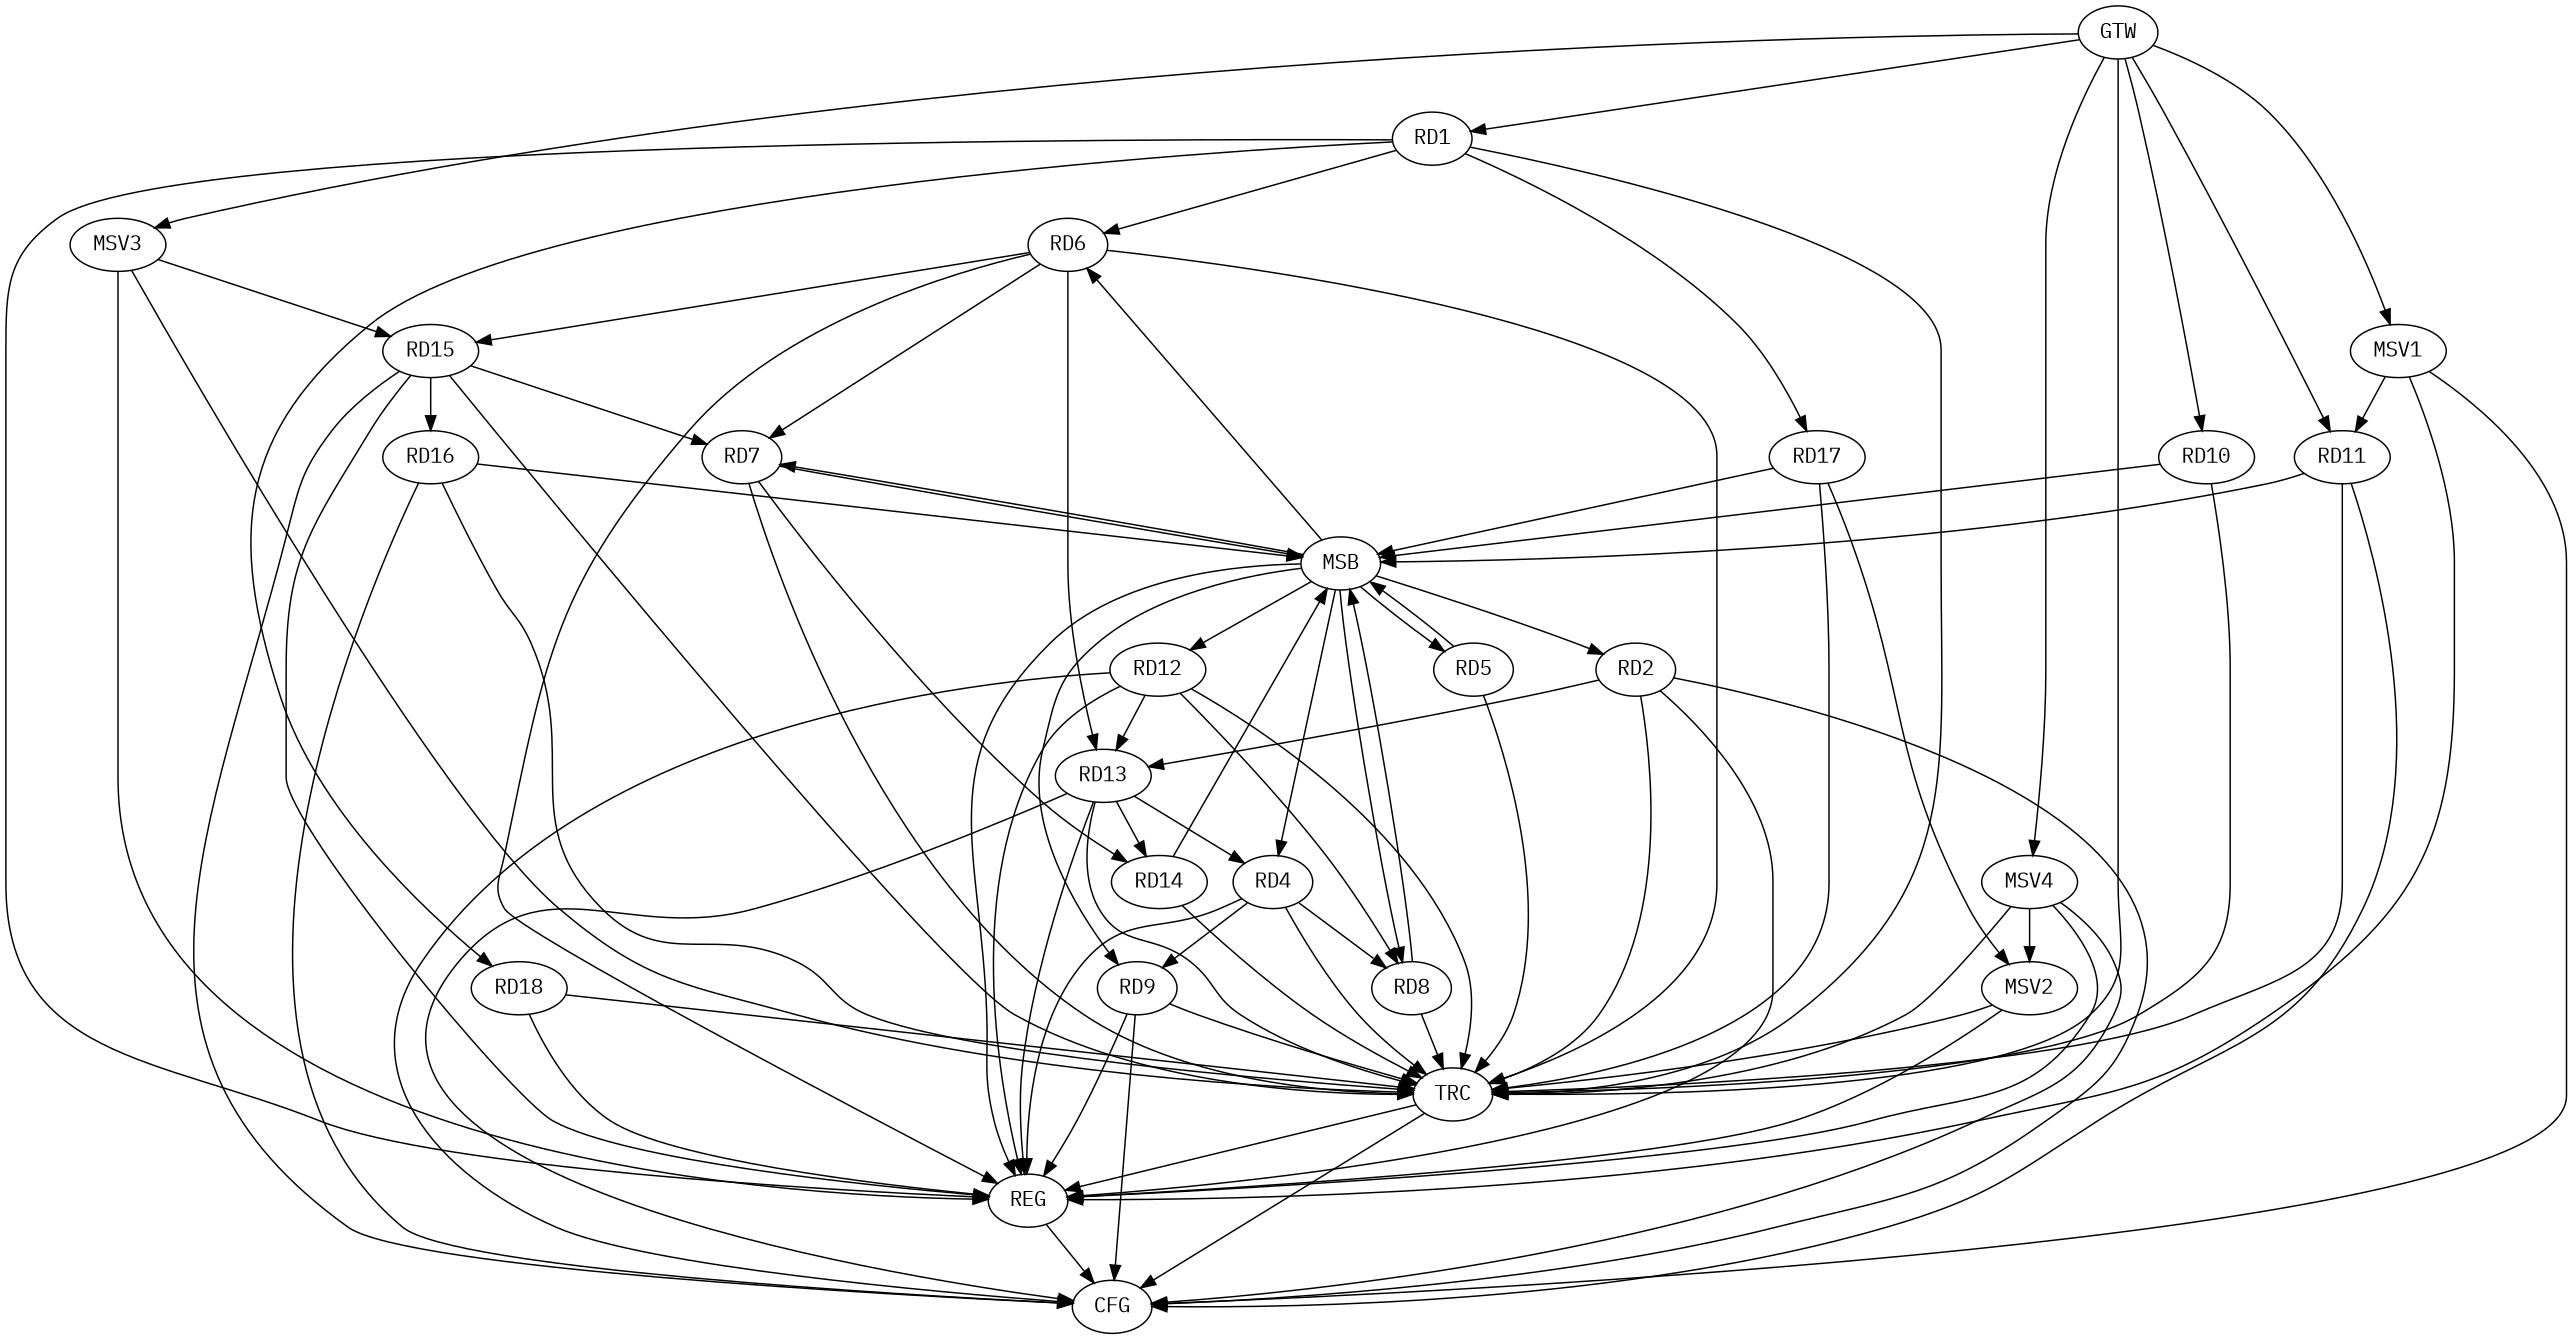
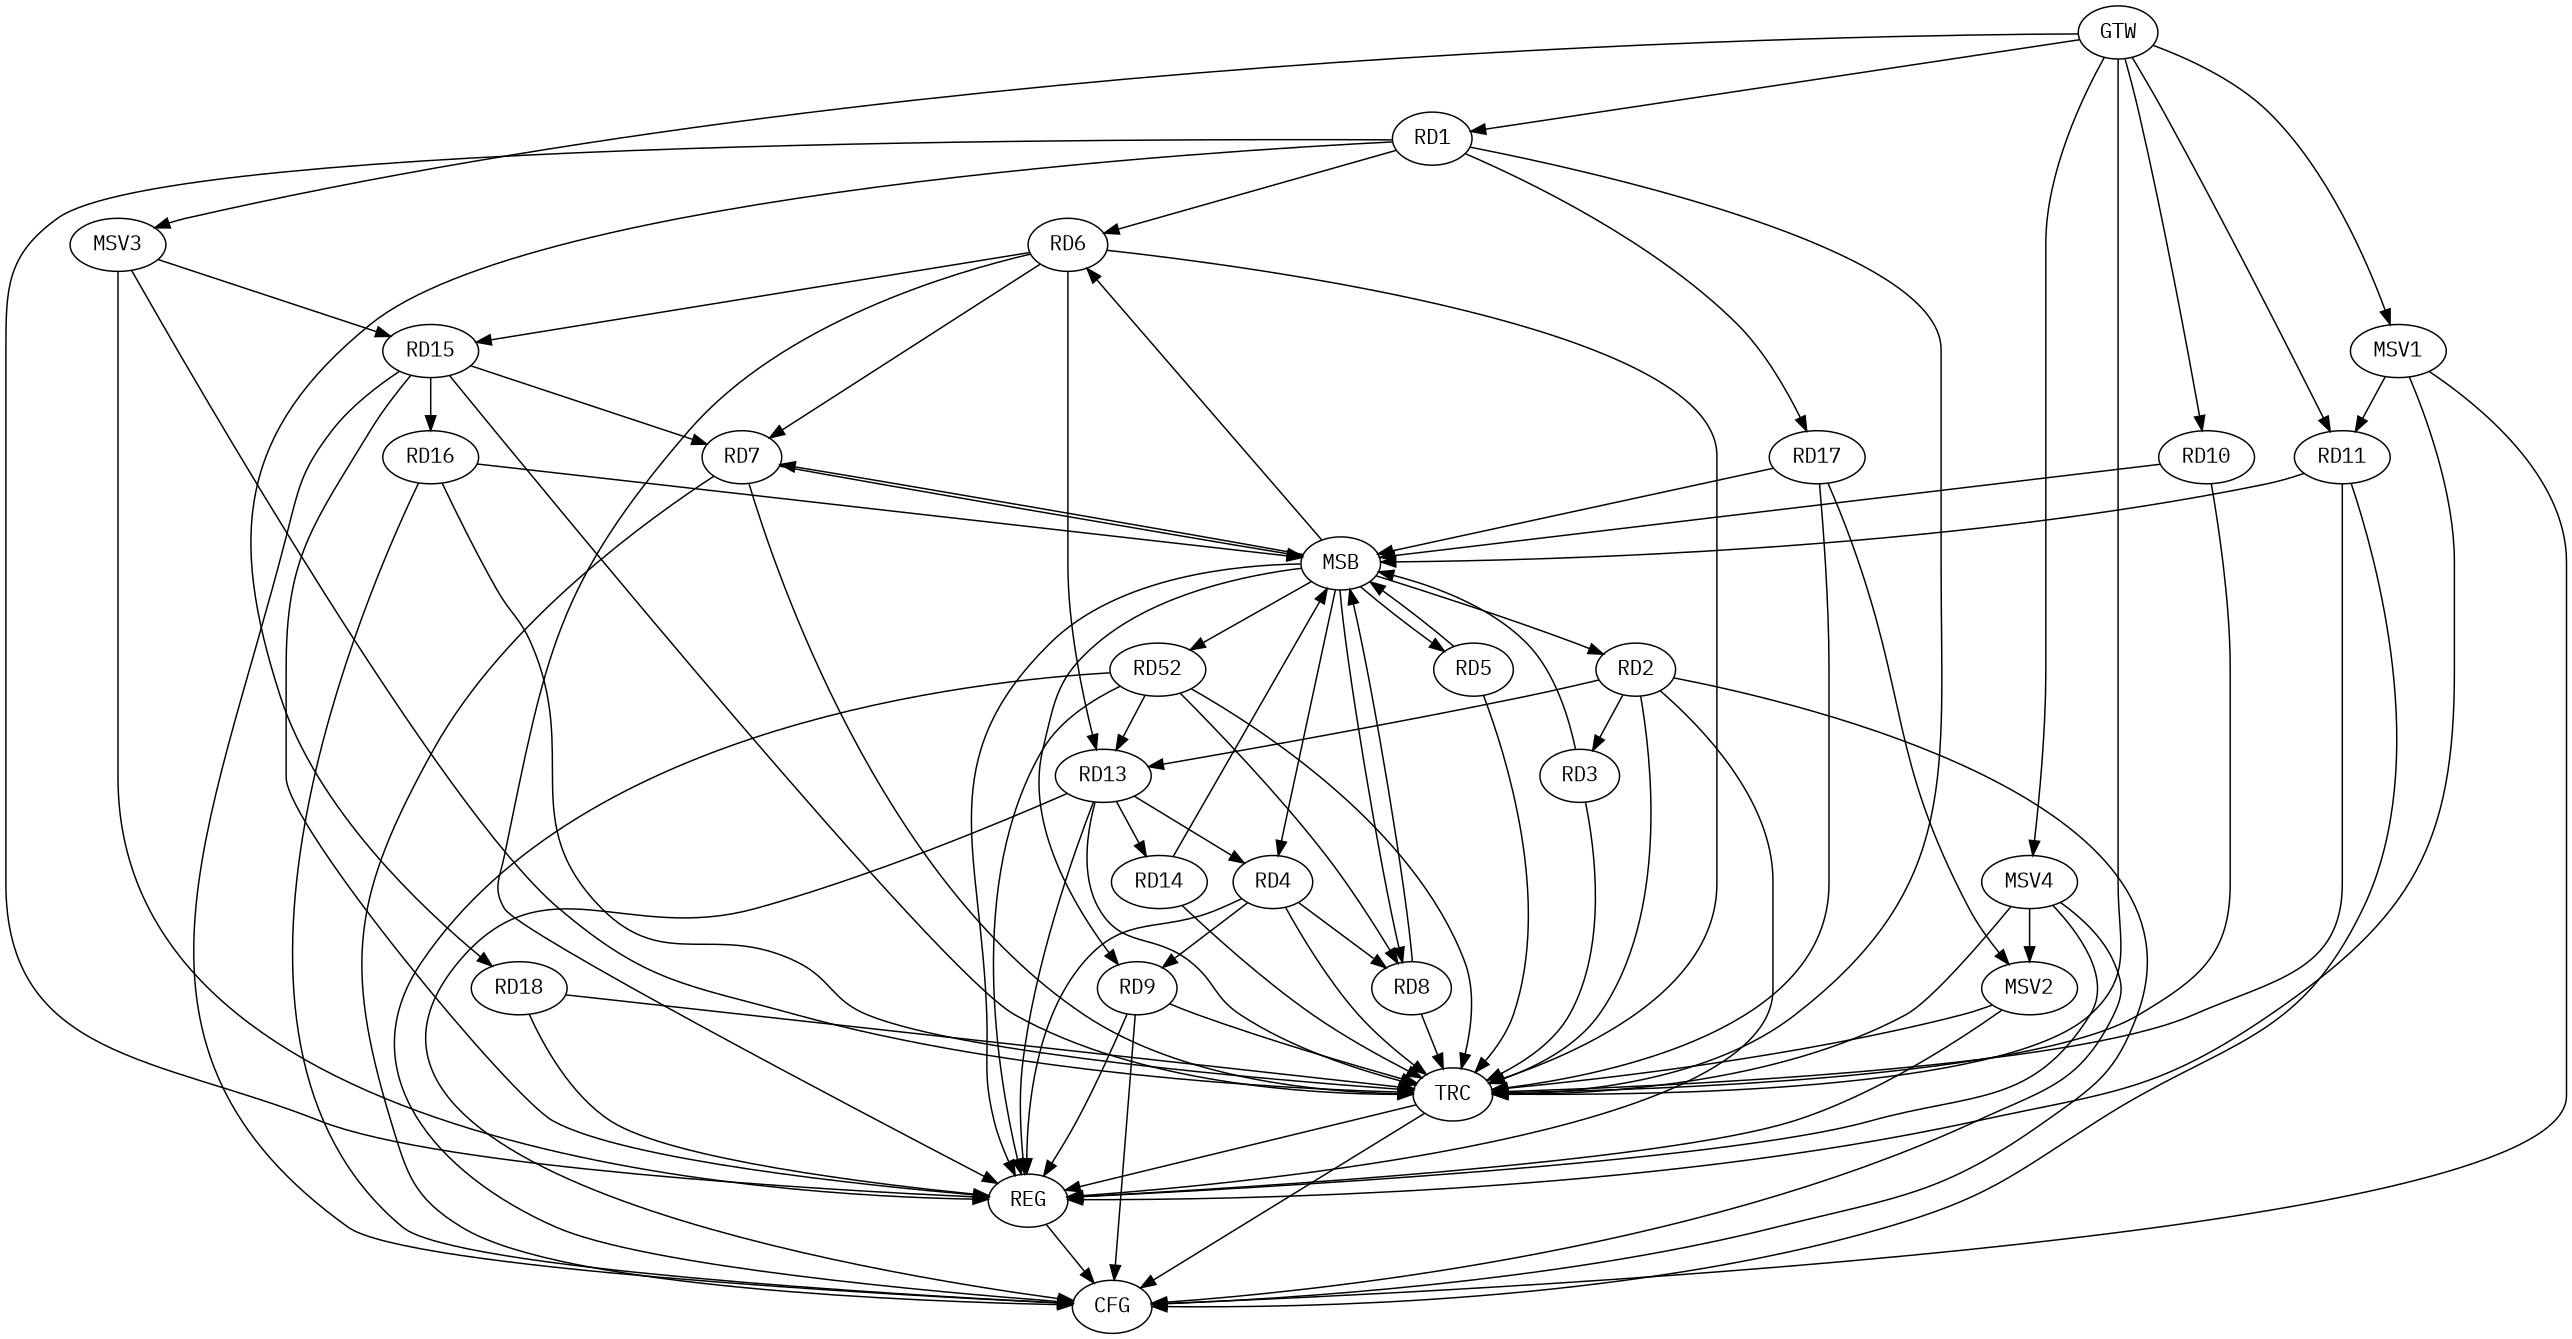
node "RD12": label "RD12" -> "RD52"
edge "RD7" -> "RD14": now "RD7" -> "CFG"
node "RD3": added
